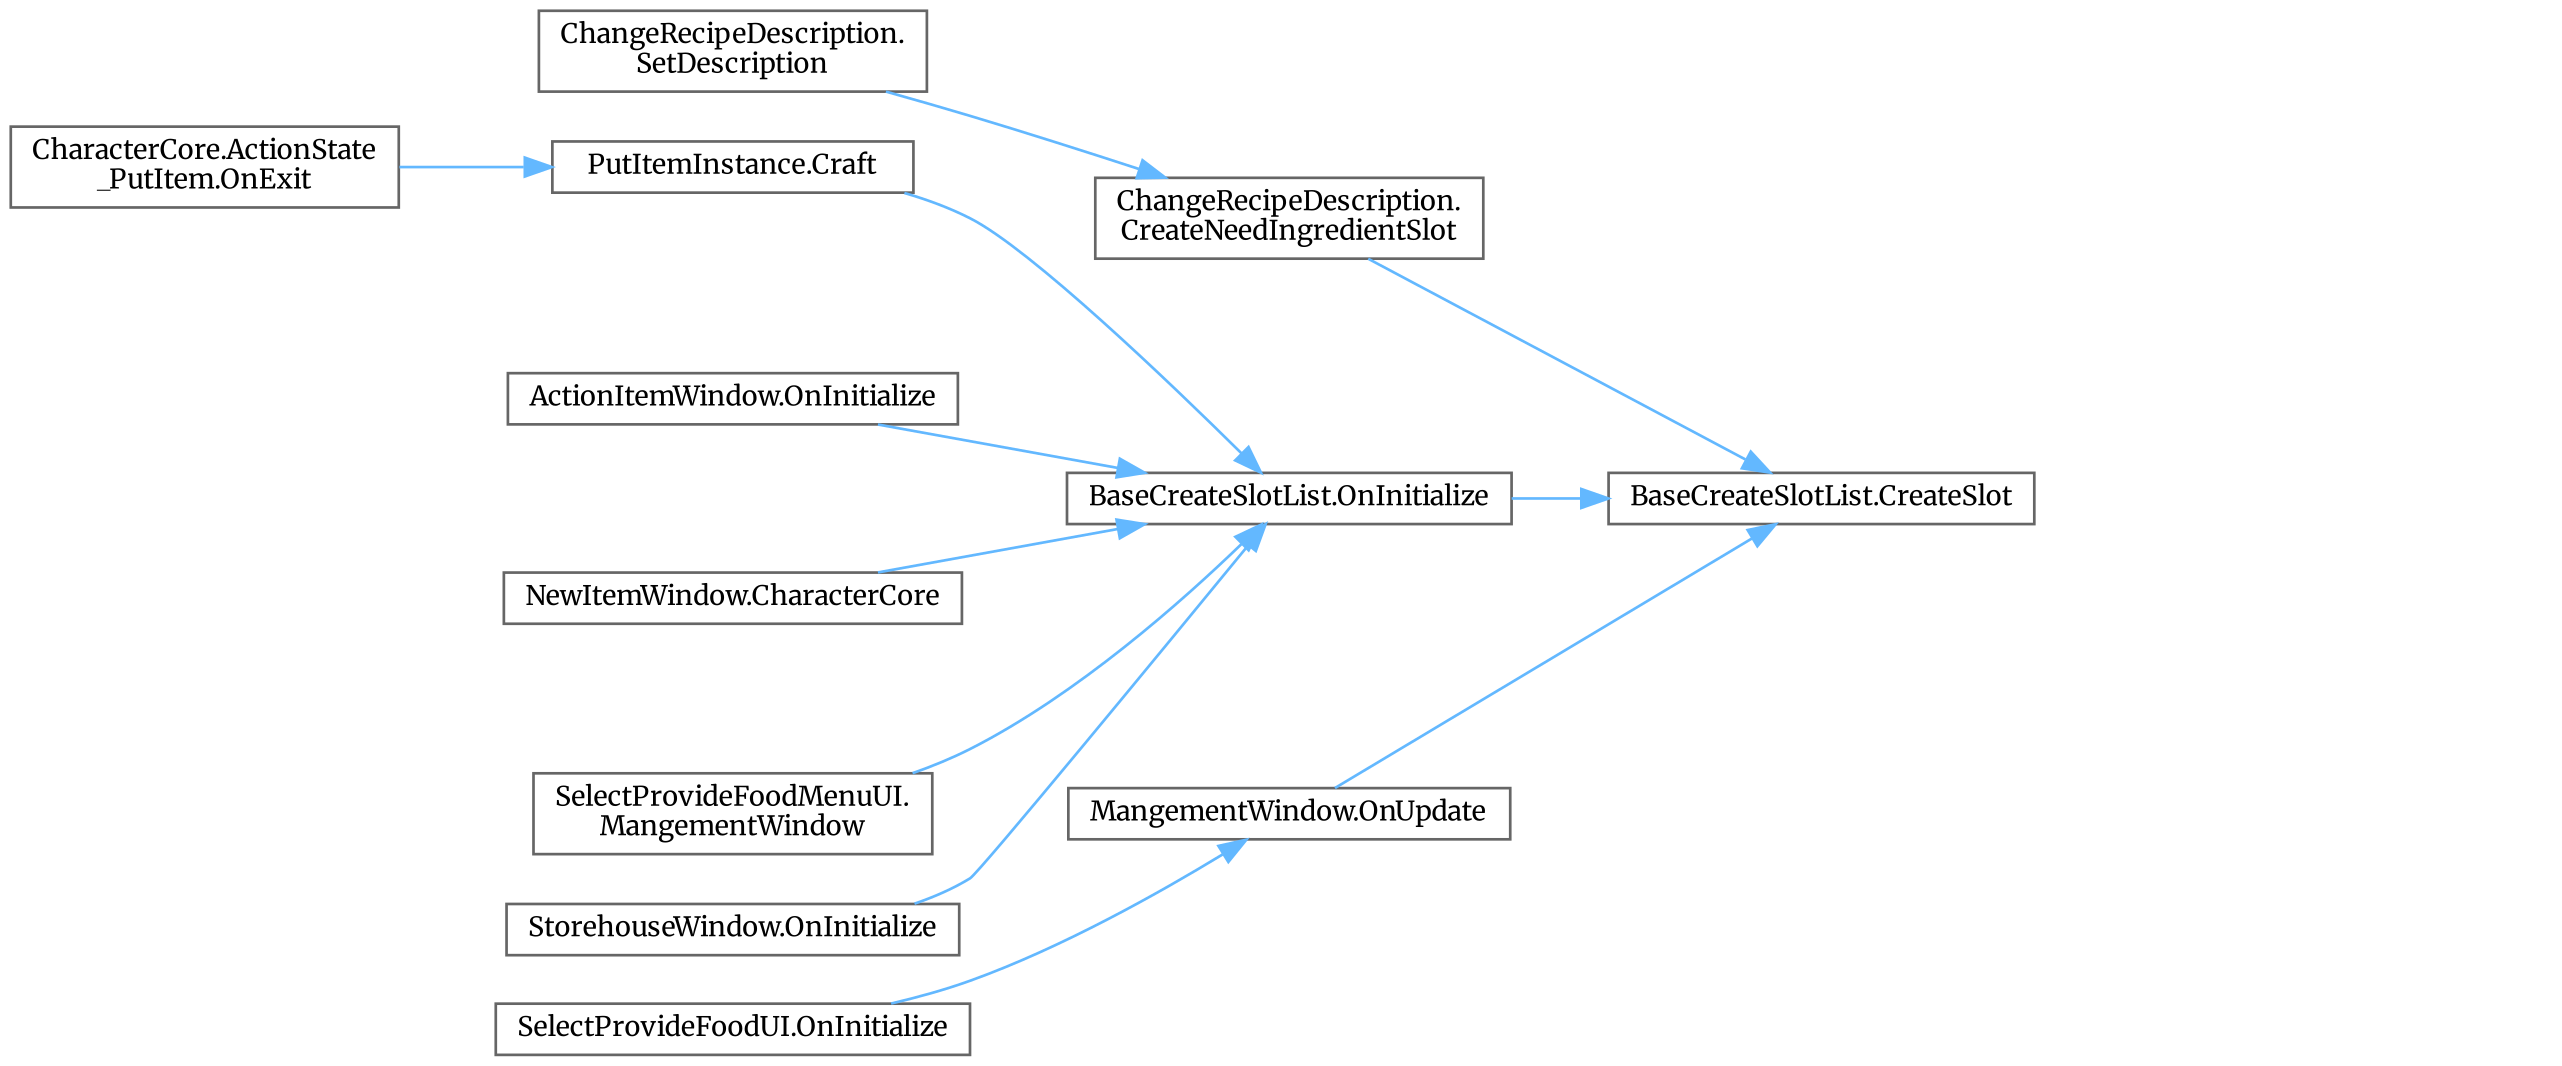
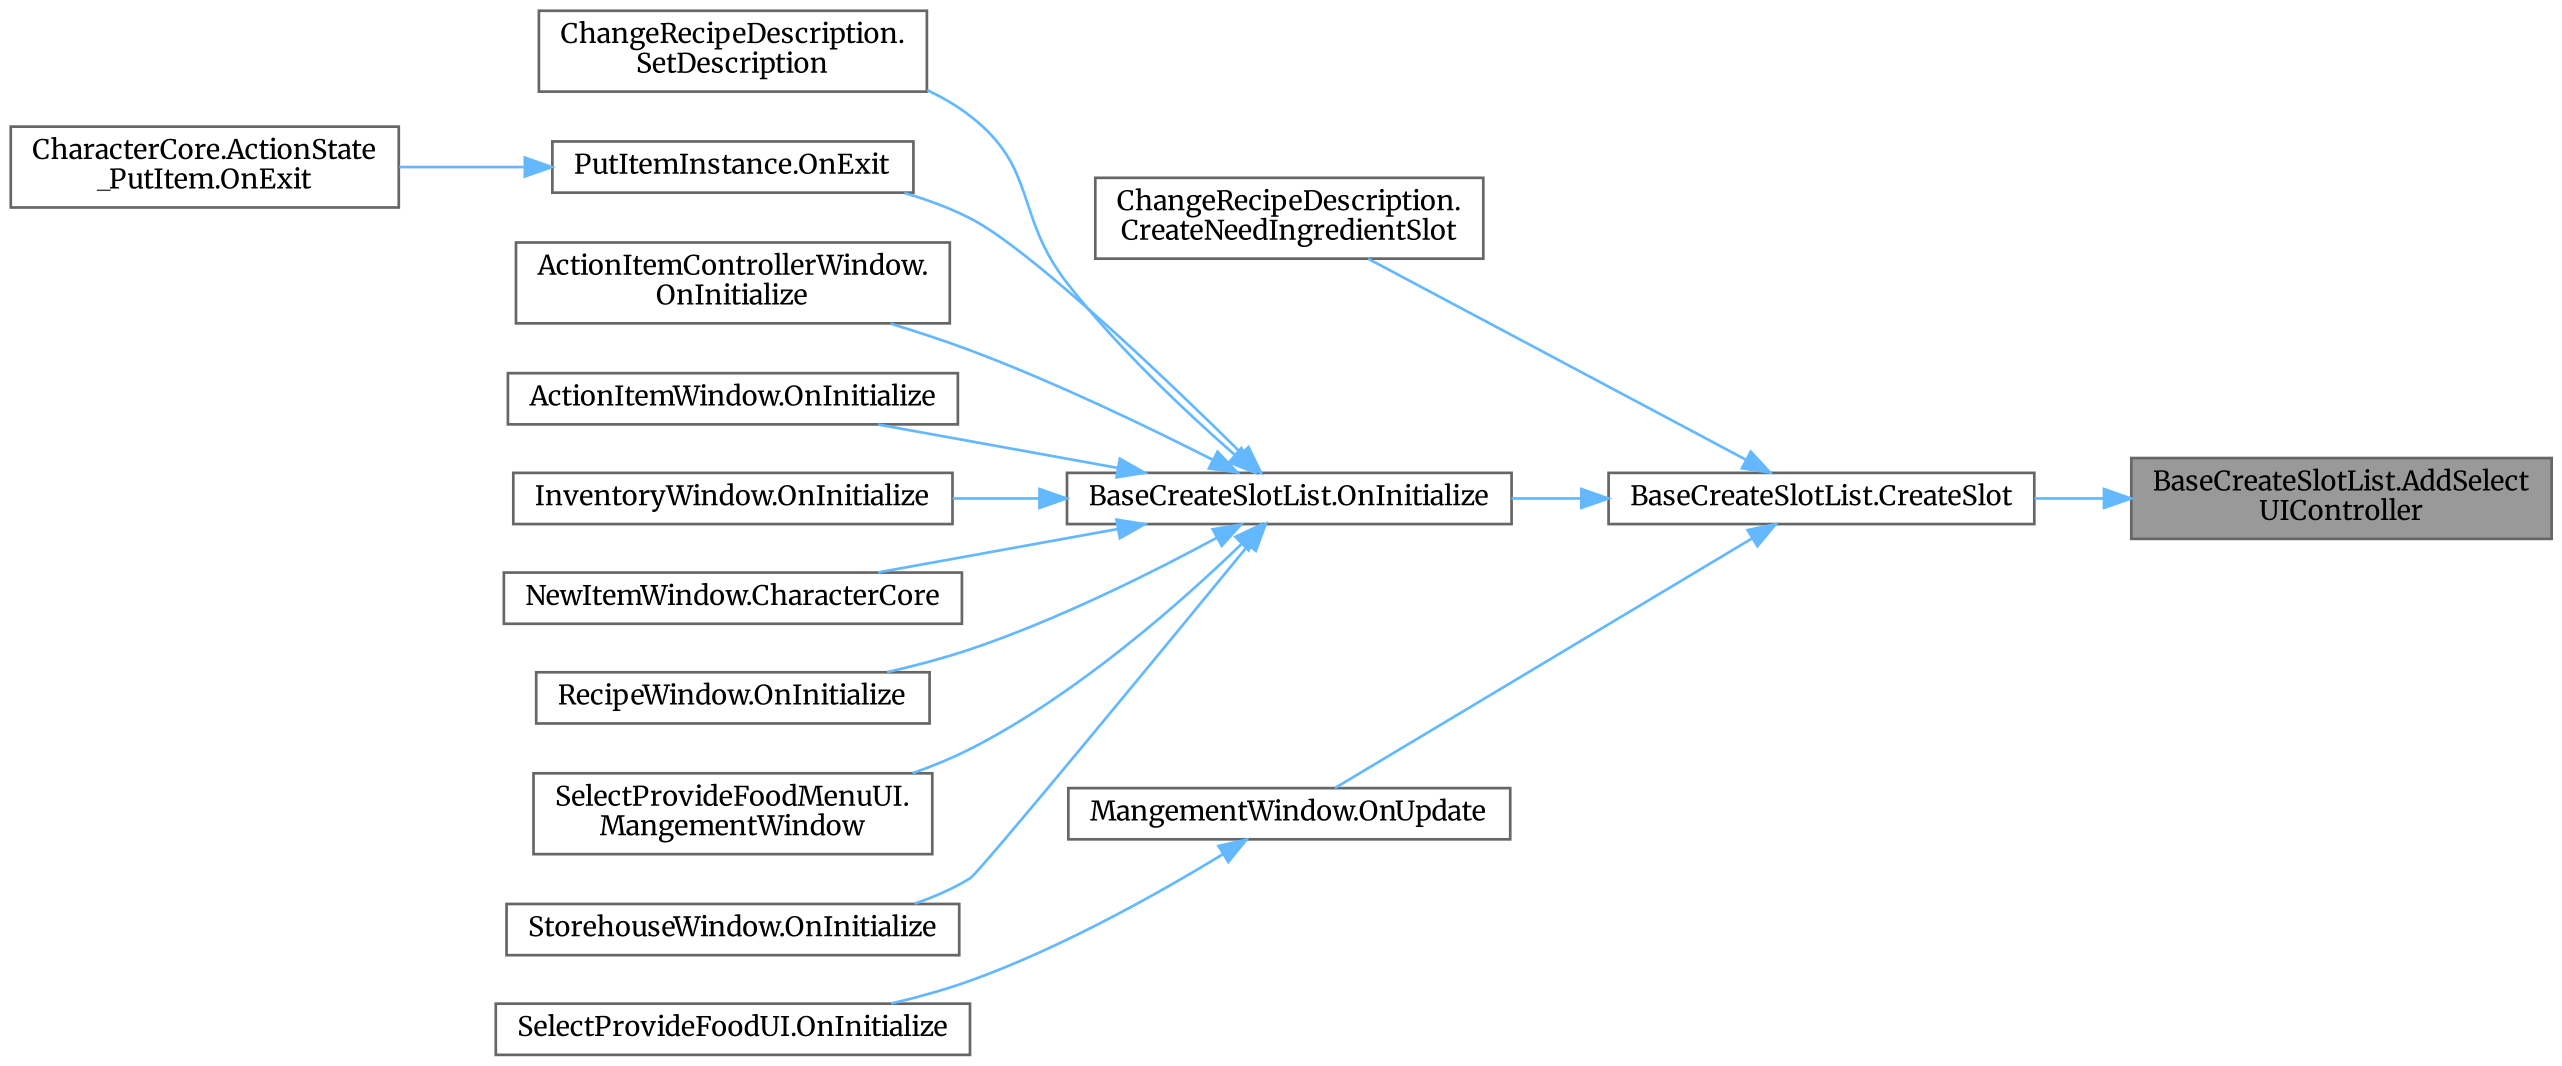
edge "ChangeRecipeDescription. SetDescription" -> "ChangeRecipeDescription. CreateNeedIngredientSlot": now "ChangeRecipeDescription. SetDescription" -> "BaseCreateSlotList.OnInitialize"
node "PutItemInstance.Craft": label "PutItemInstance.Craft" -> "PutItemInstance.OnExit"
node "ActionItemControllerWindow. OnInitialize": added
node "InventoryWindow.OnInitialize": added
node "BaseCreateSlotList.AddSelect UIController": added
node "RecipeWindow.OnInitialize": added
